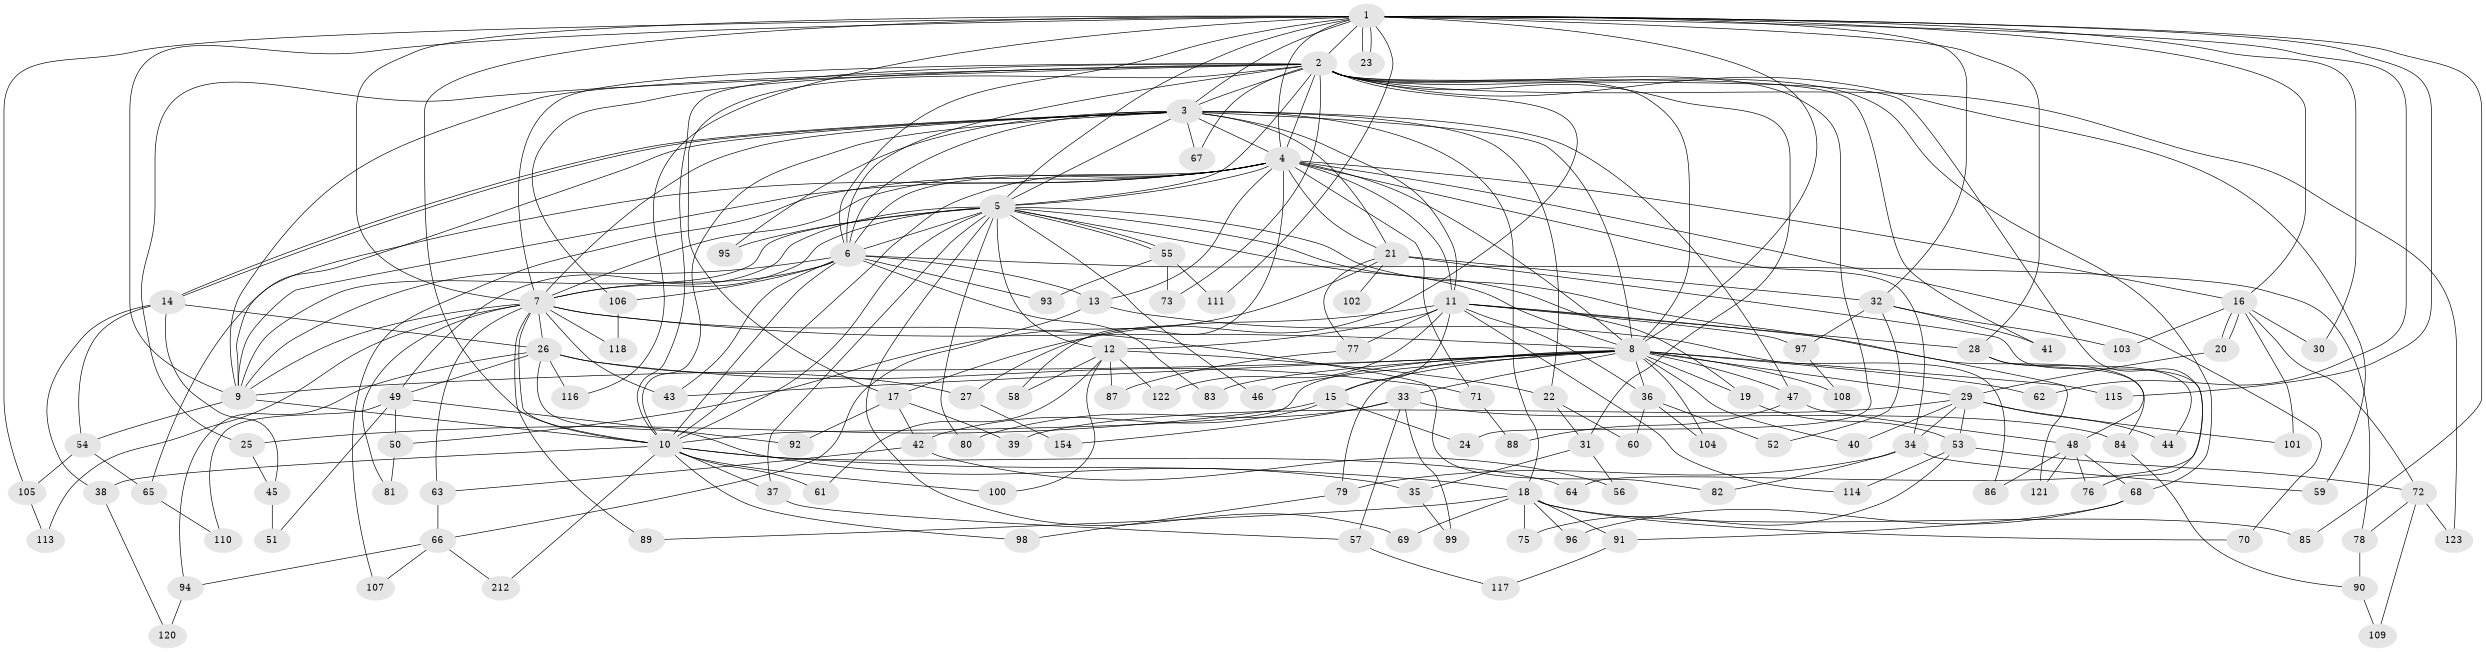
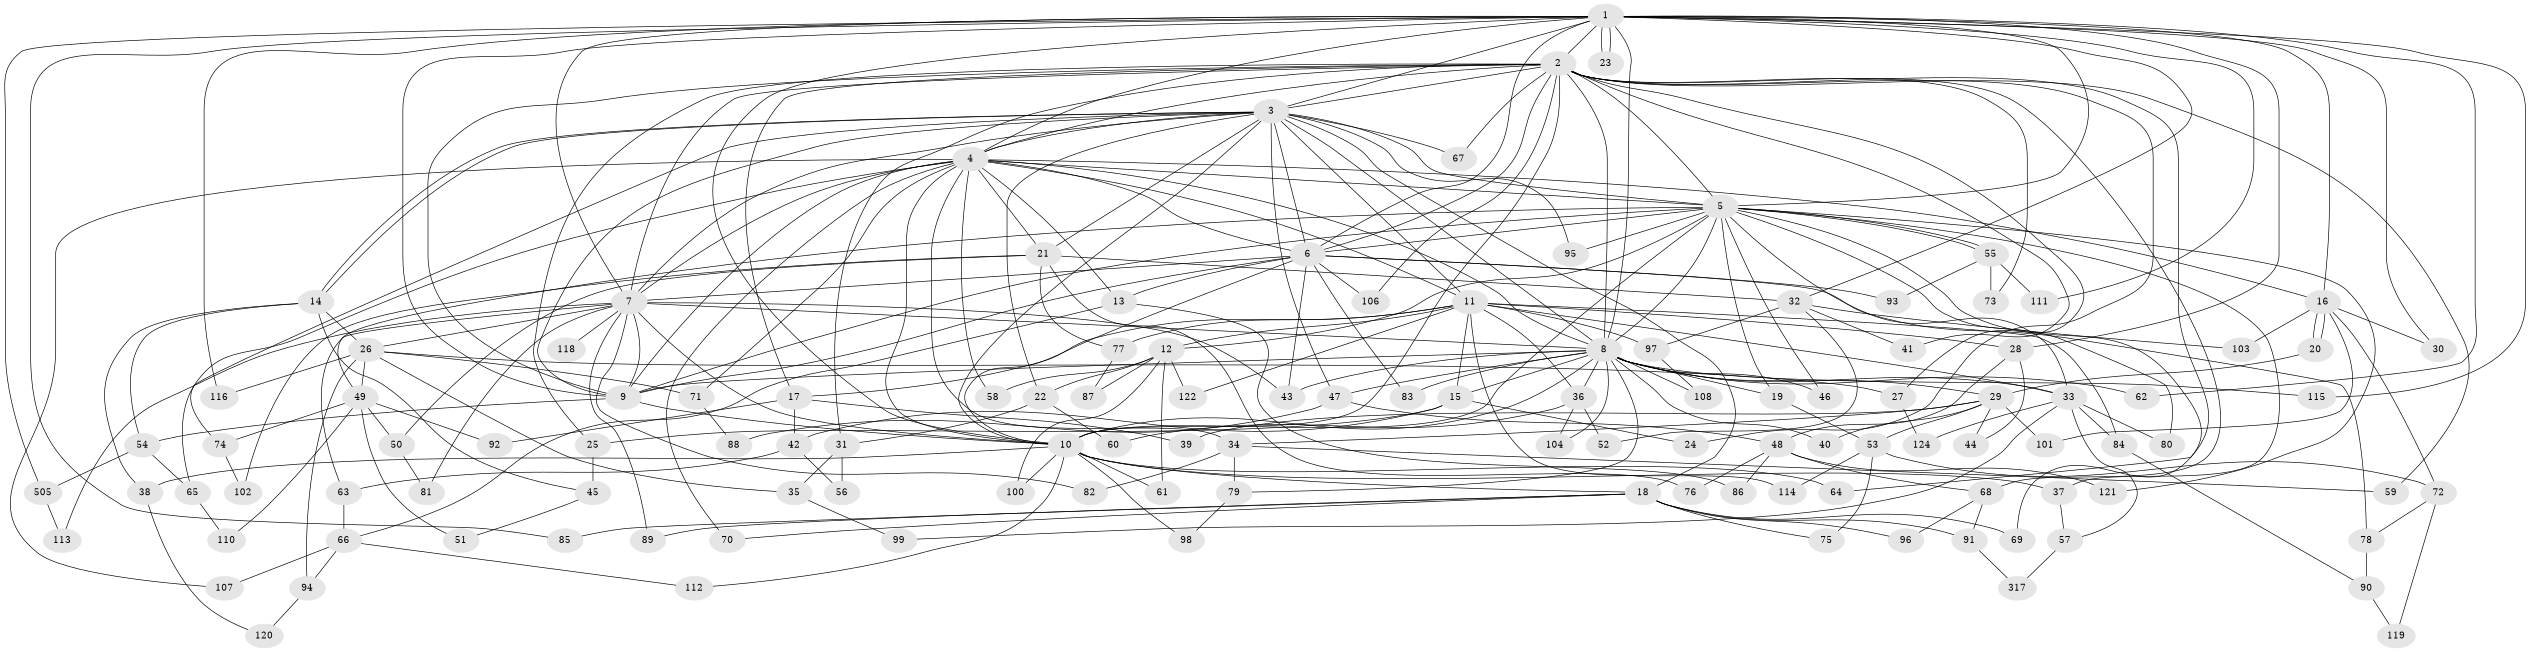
edge "5" -- "7": now "5" -- "33"
edge "106" -- "118": removed
edge "11" -- "33": added
node "74": added
node "154": label "154" -> "124"
node "105": label "105" -> "505"
node "123": removed
node "212": label "212" -> "112"
node "117": label "117" -> "317"
node "109": label "109" -> "119"
